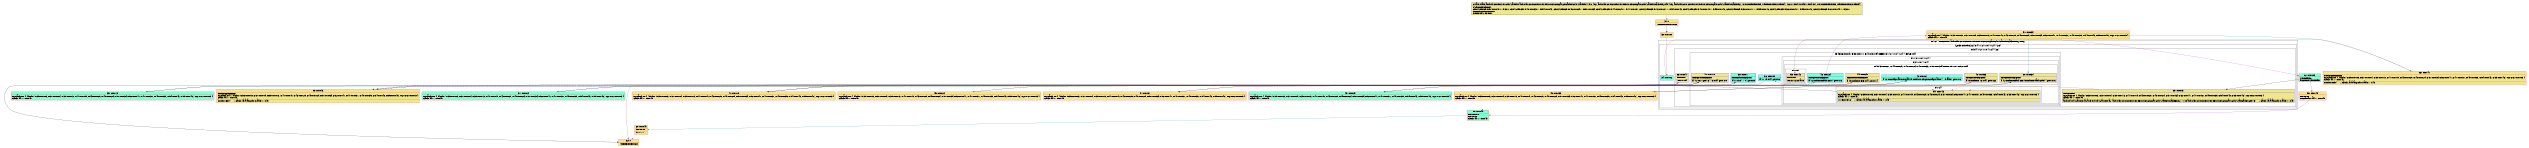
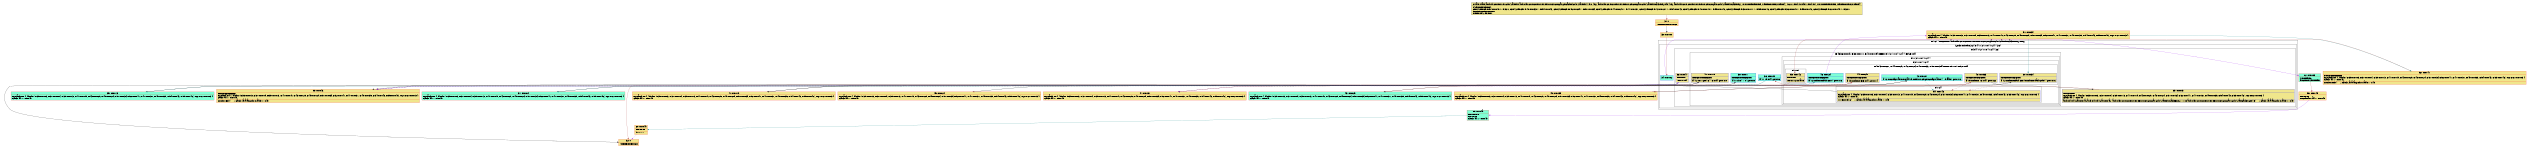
node "44: 0x002b": text "RETURN_TO_REGION" -> "ADDED_TO_REGION"
edge "61: 0x0003" -> "35: 0x0003": now "48: 0x0033" -> "35: 0x0003"
